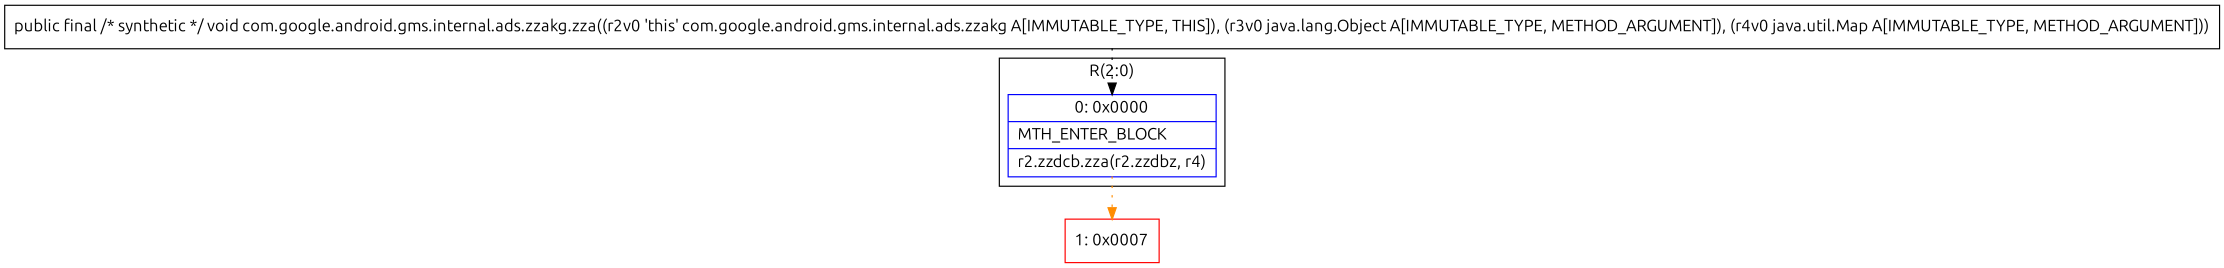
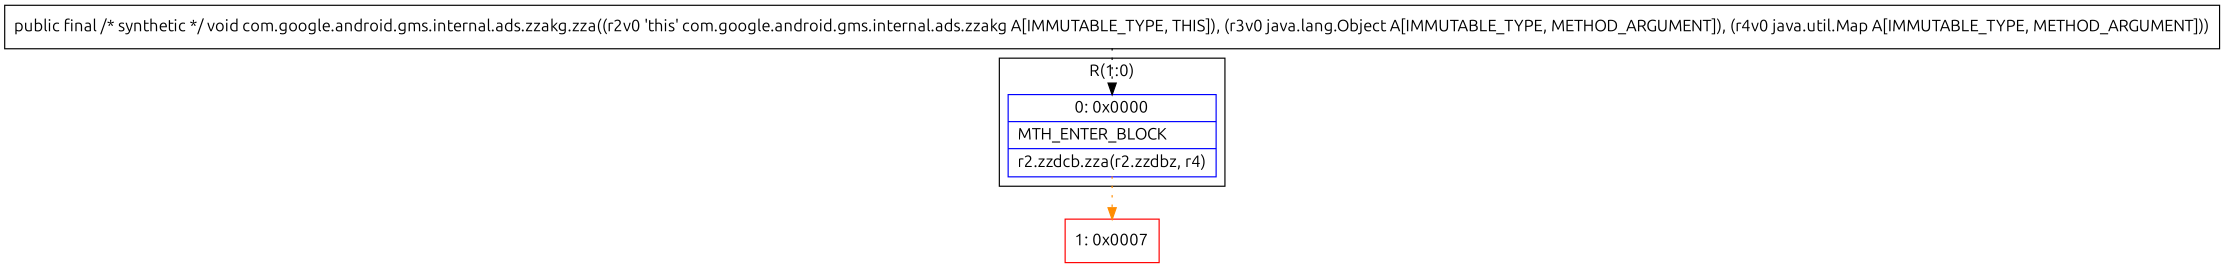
cluster "R(2:0)": label "R(2:0)" -> "R(1:0)"
